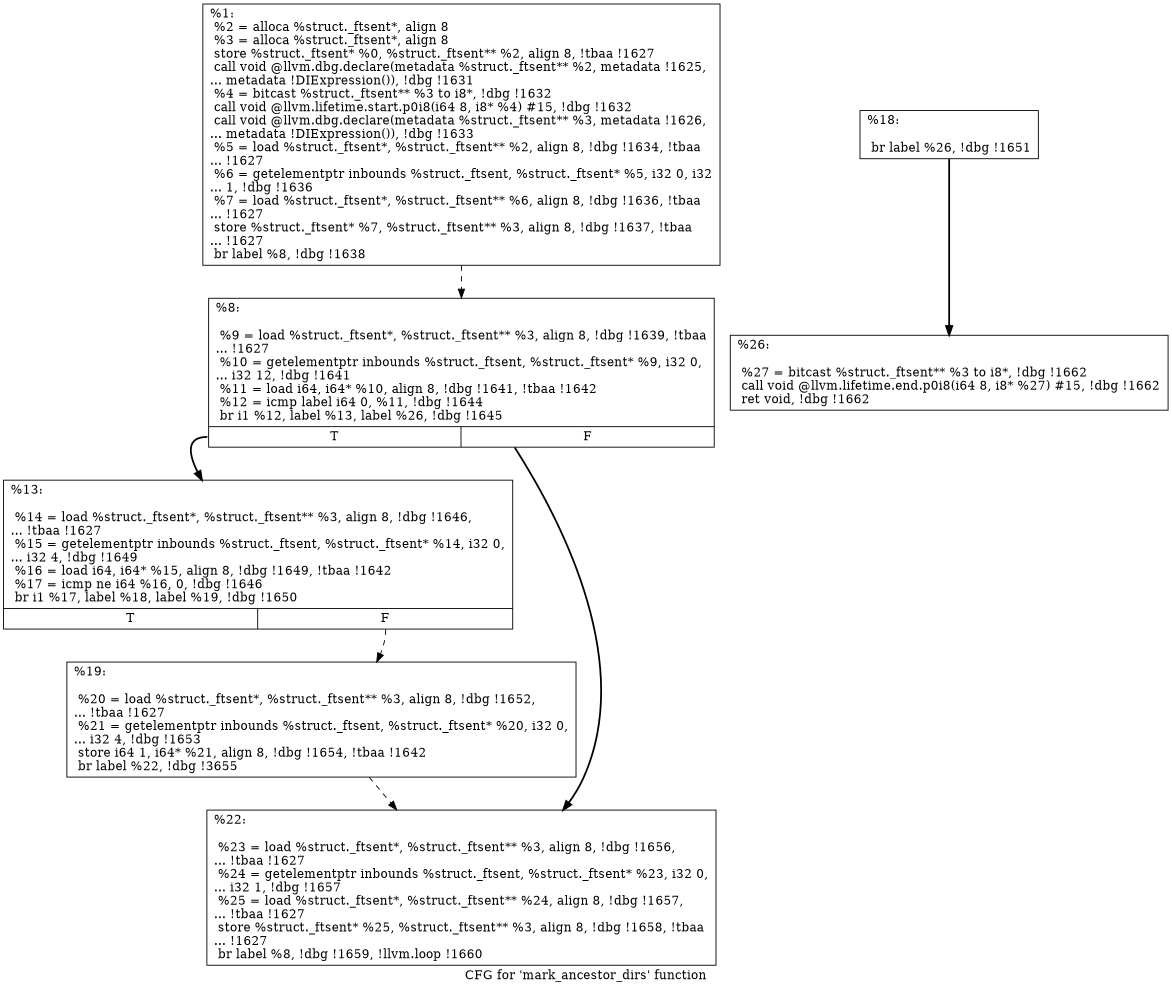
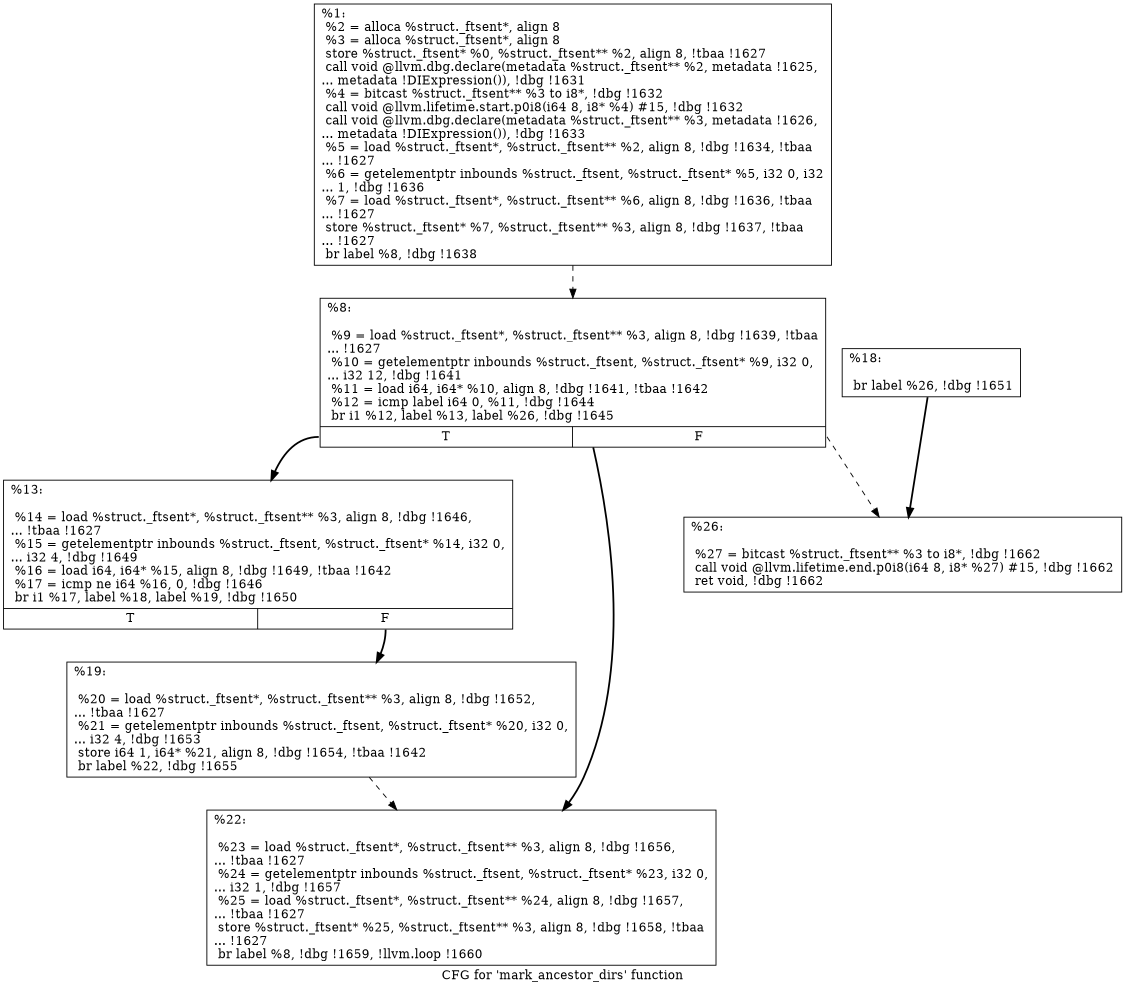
edge "%8:" -> "%26:": added
edge "%13:" -> "%19:": style dashed -> bold
node "%19:": text "br label %22, !dbg !3655" -> "br label %22, !dbg !1655"
